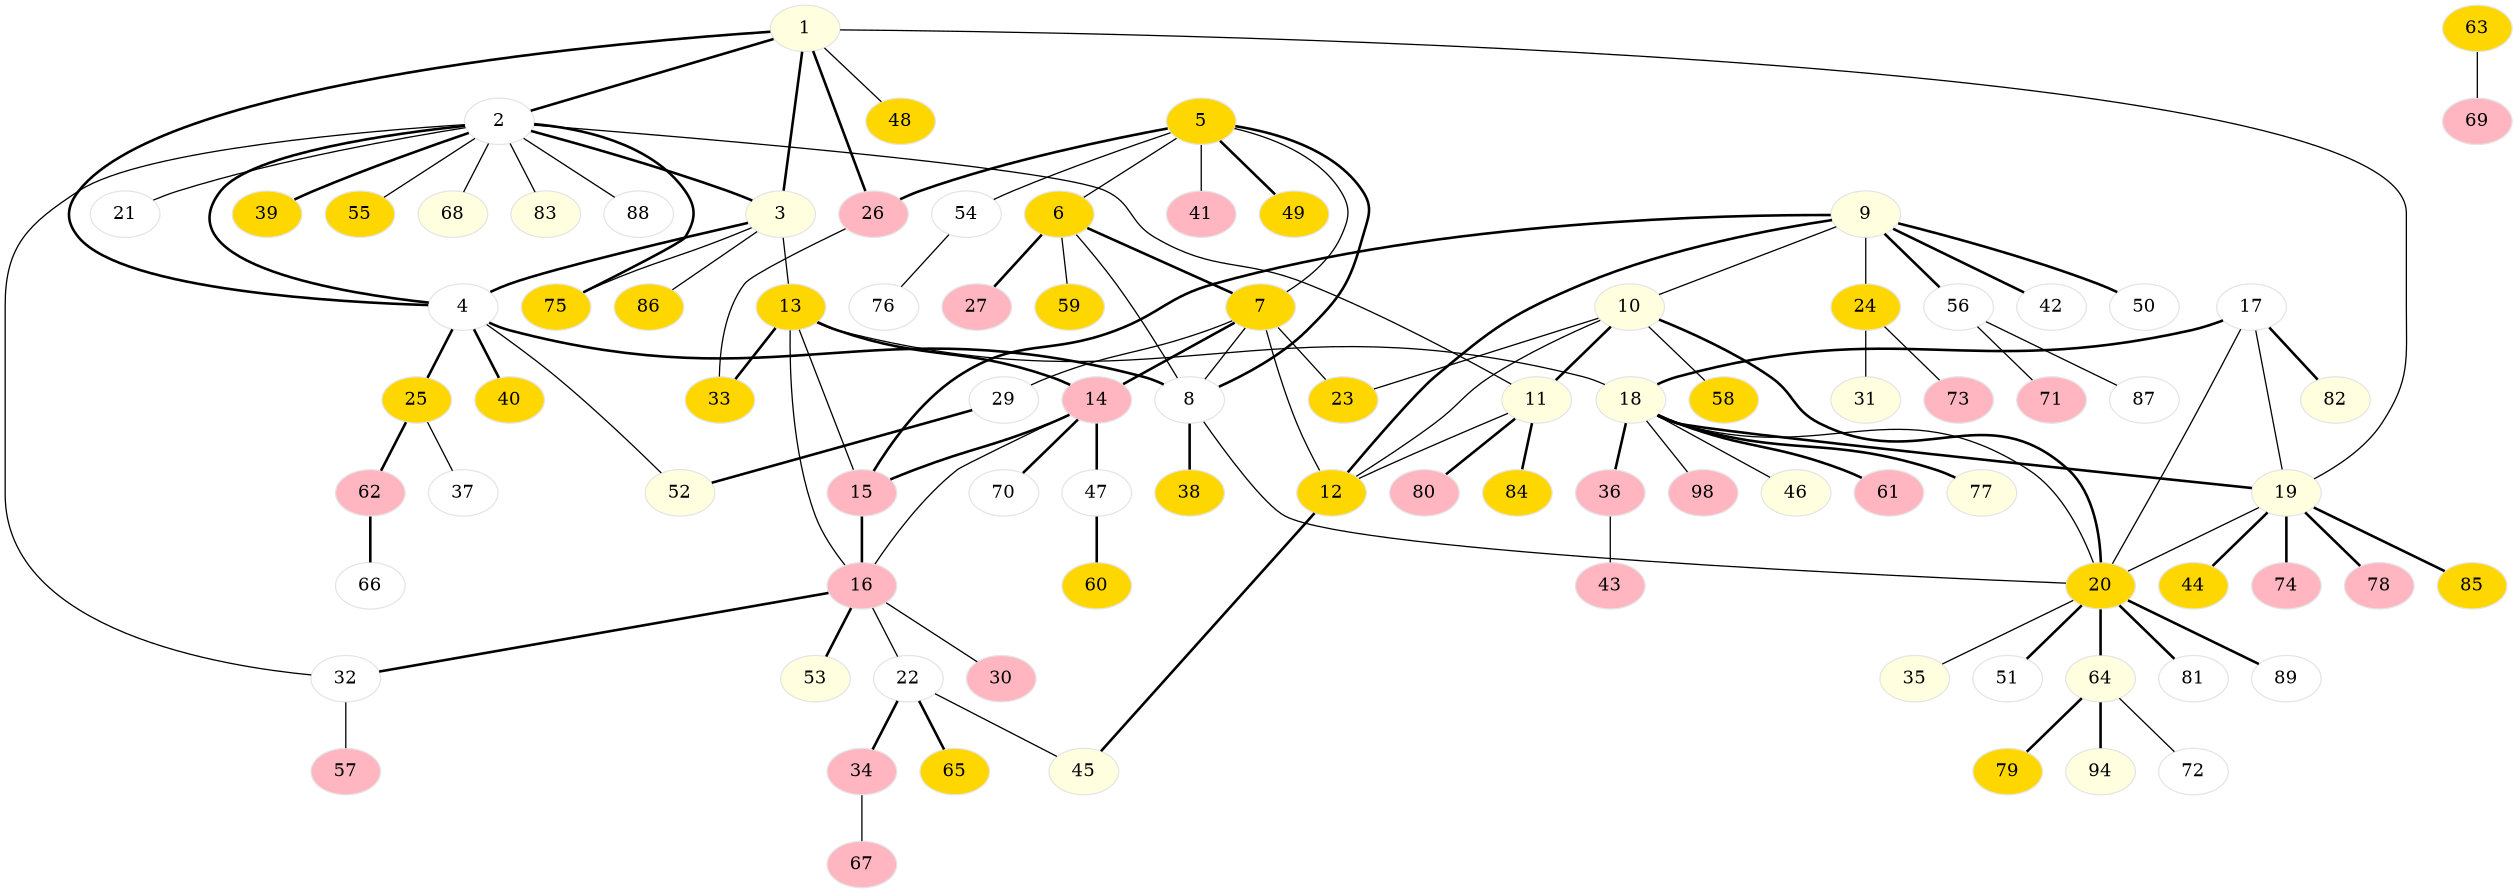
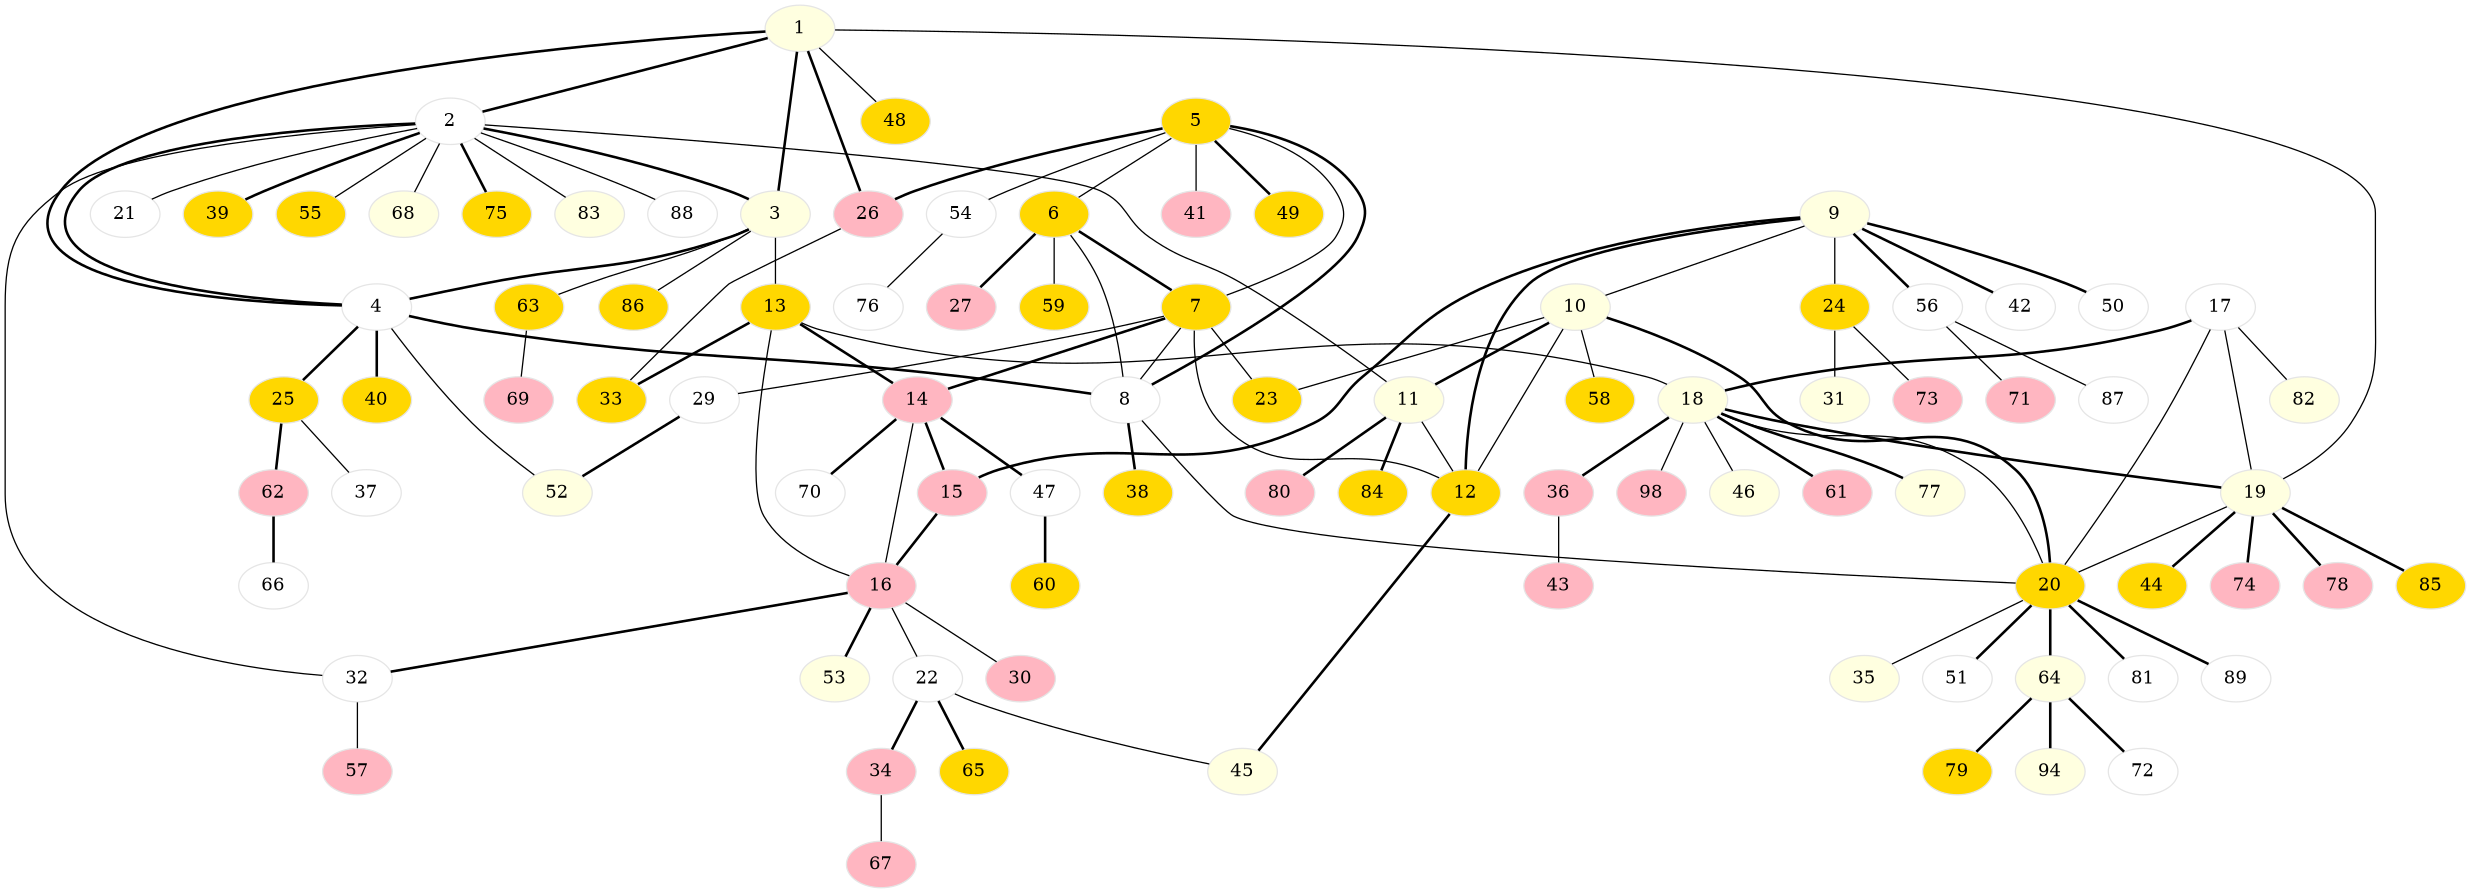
edge "3" -- "75": now "3" -- "63"
edge "17" -- "82": style bold -> solid
edge "13" -- "15": removed
edge "64" -- "72": style solid -> bold
